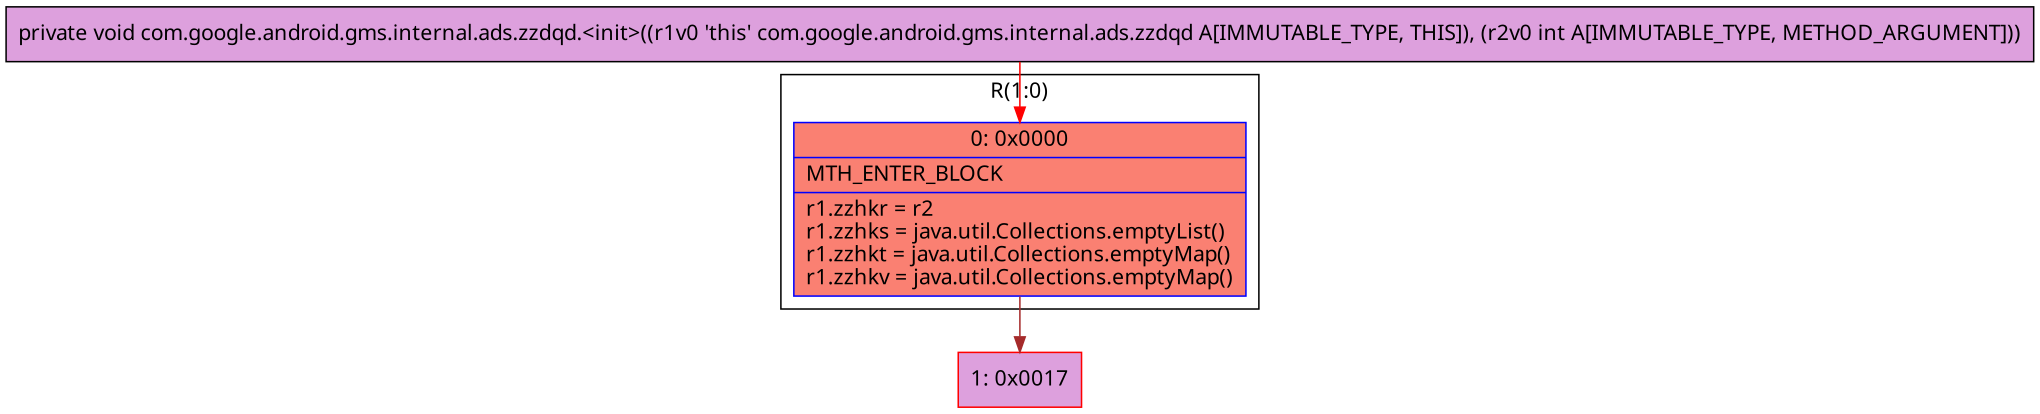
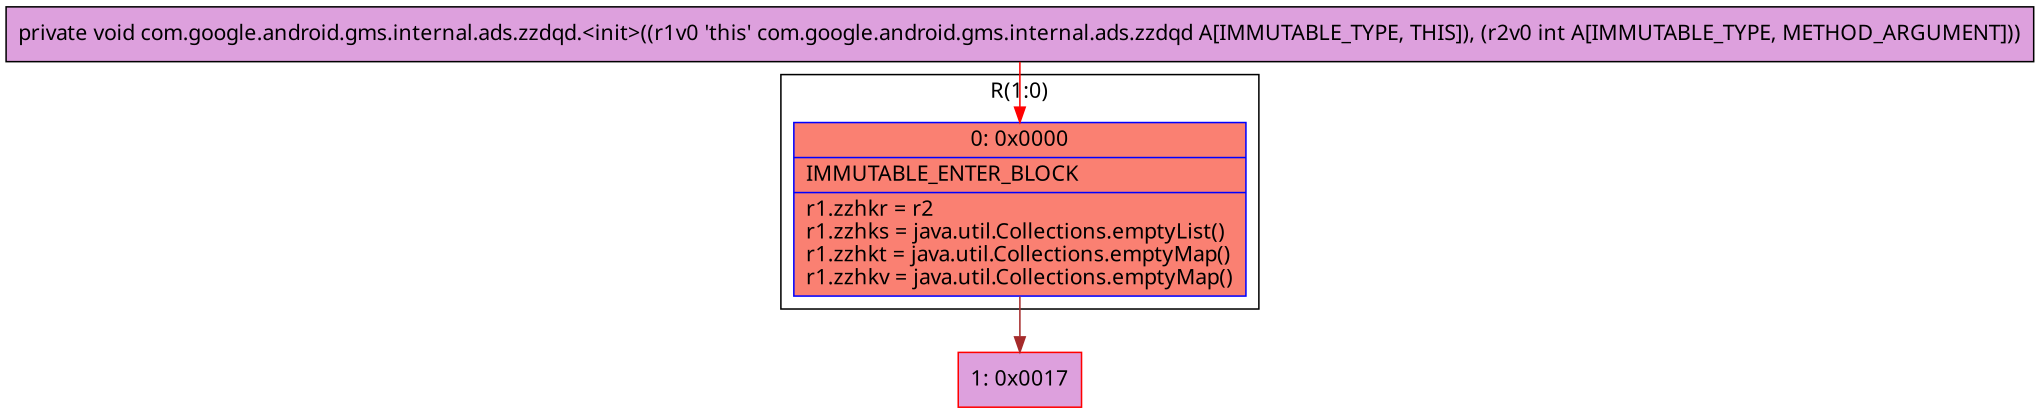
node "0: 0x0000": text "MTH_ENTER_BLOCK" -> "IMMUTABLE_ENTER_BLOCK"
